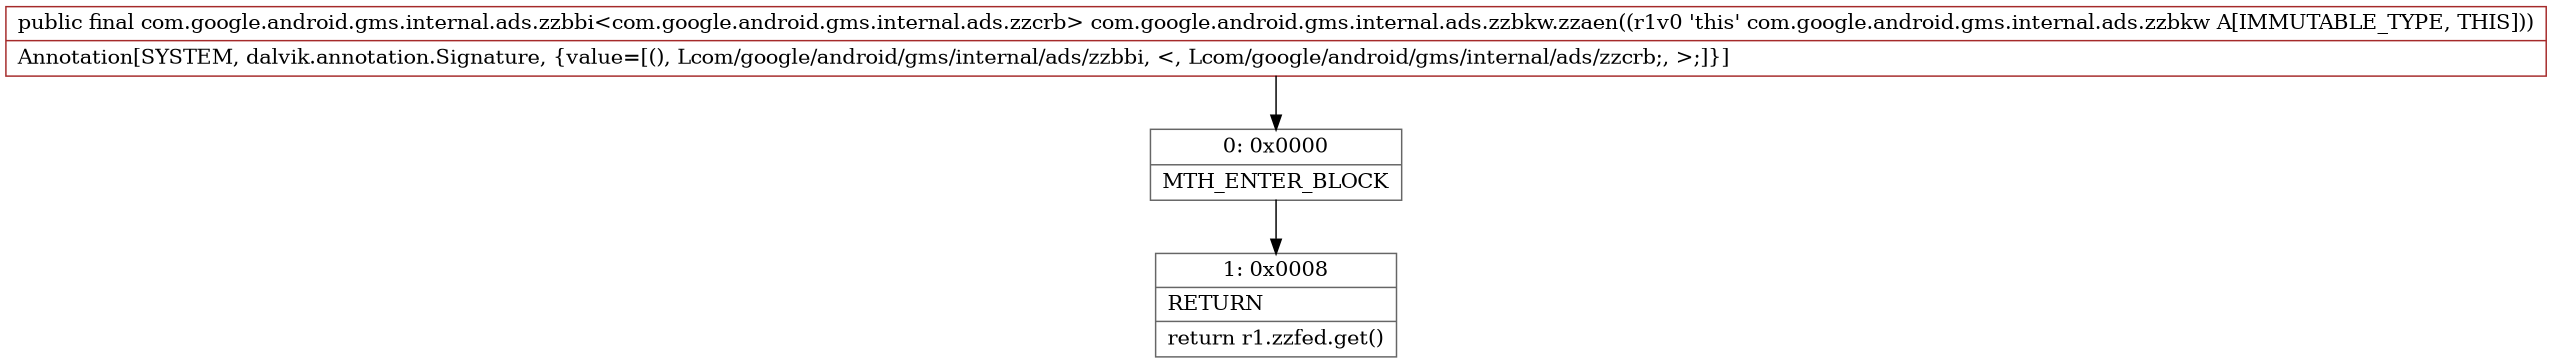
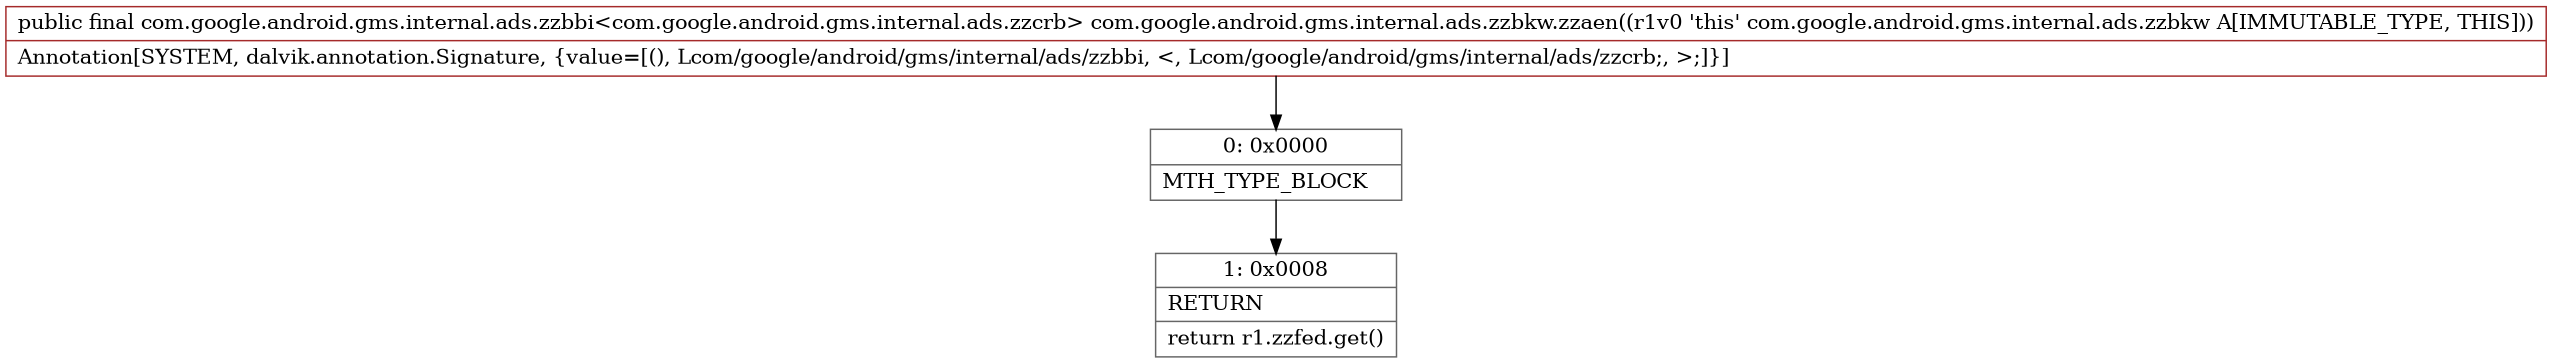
node "0: 0x0000": text "MTH_ENTER_BLOCK" -> "MTH_TYPE_BLOCK"
